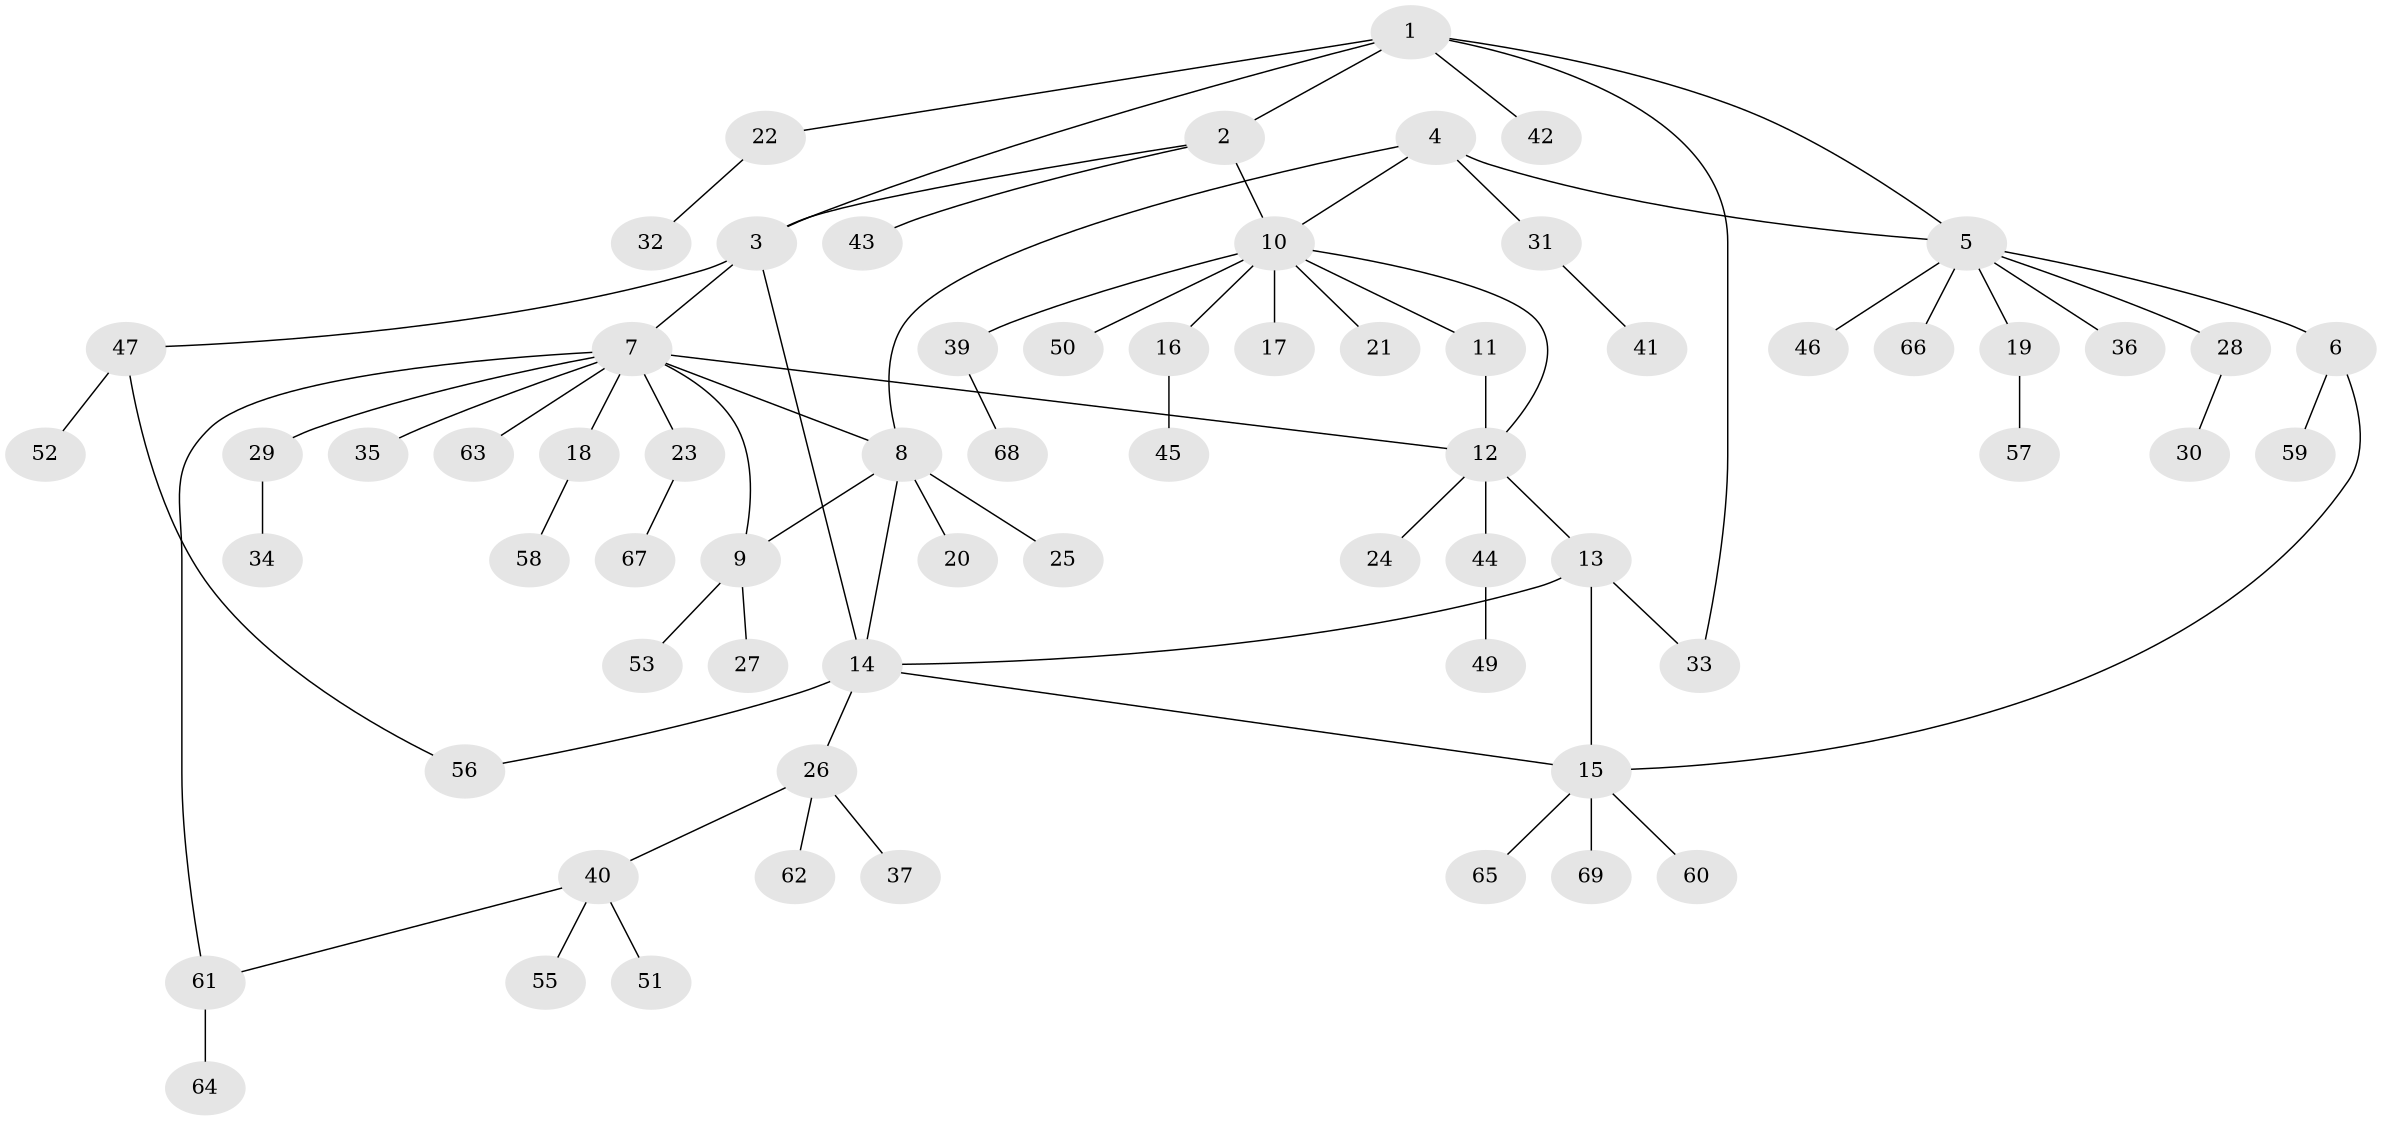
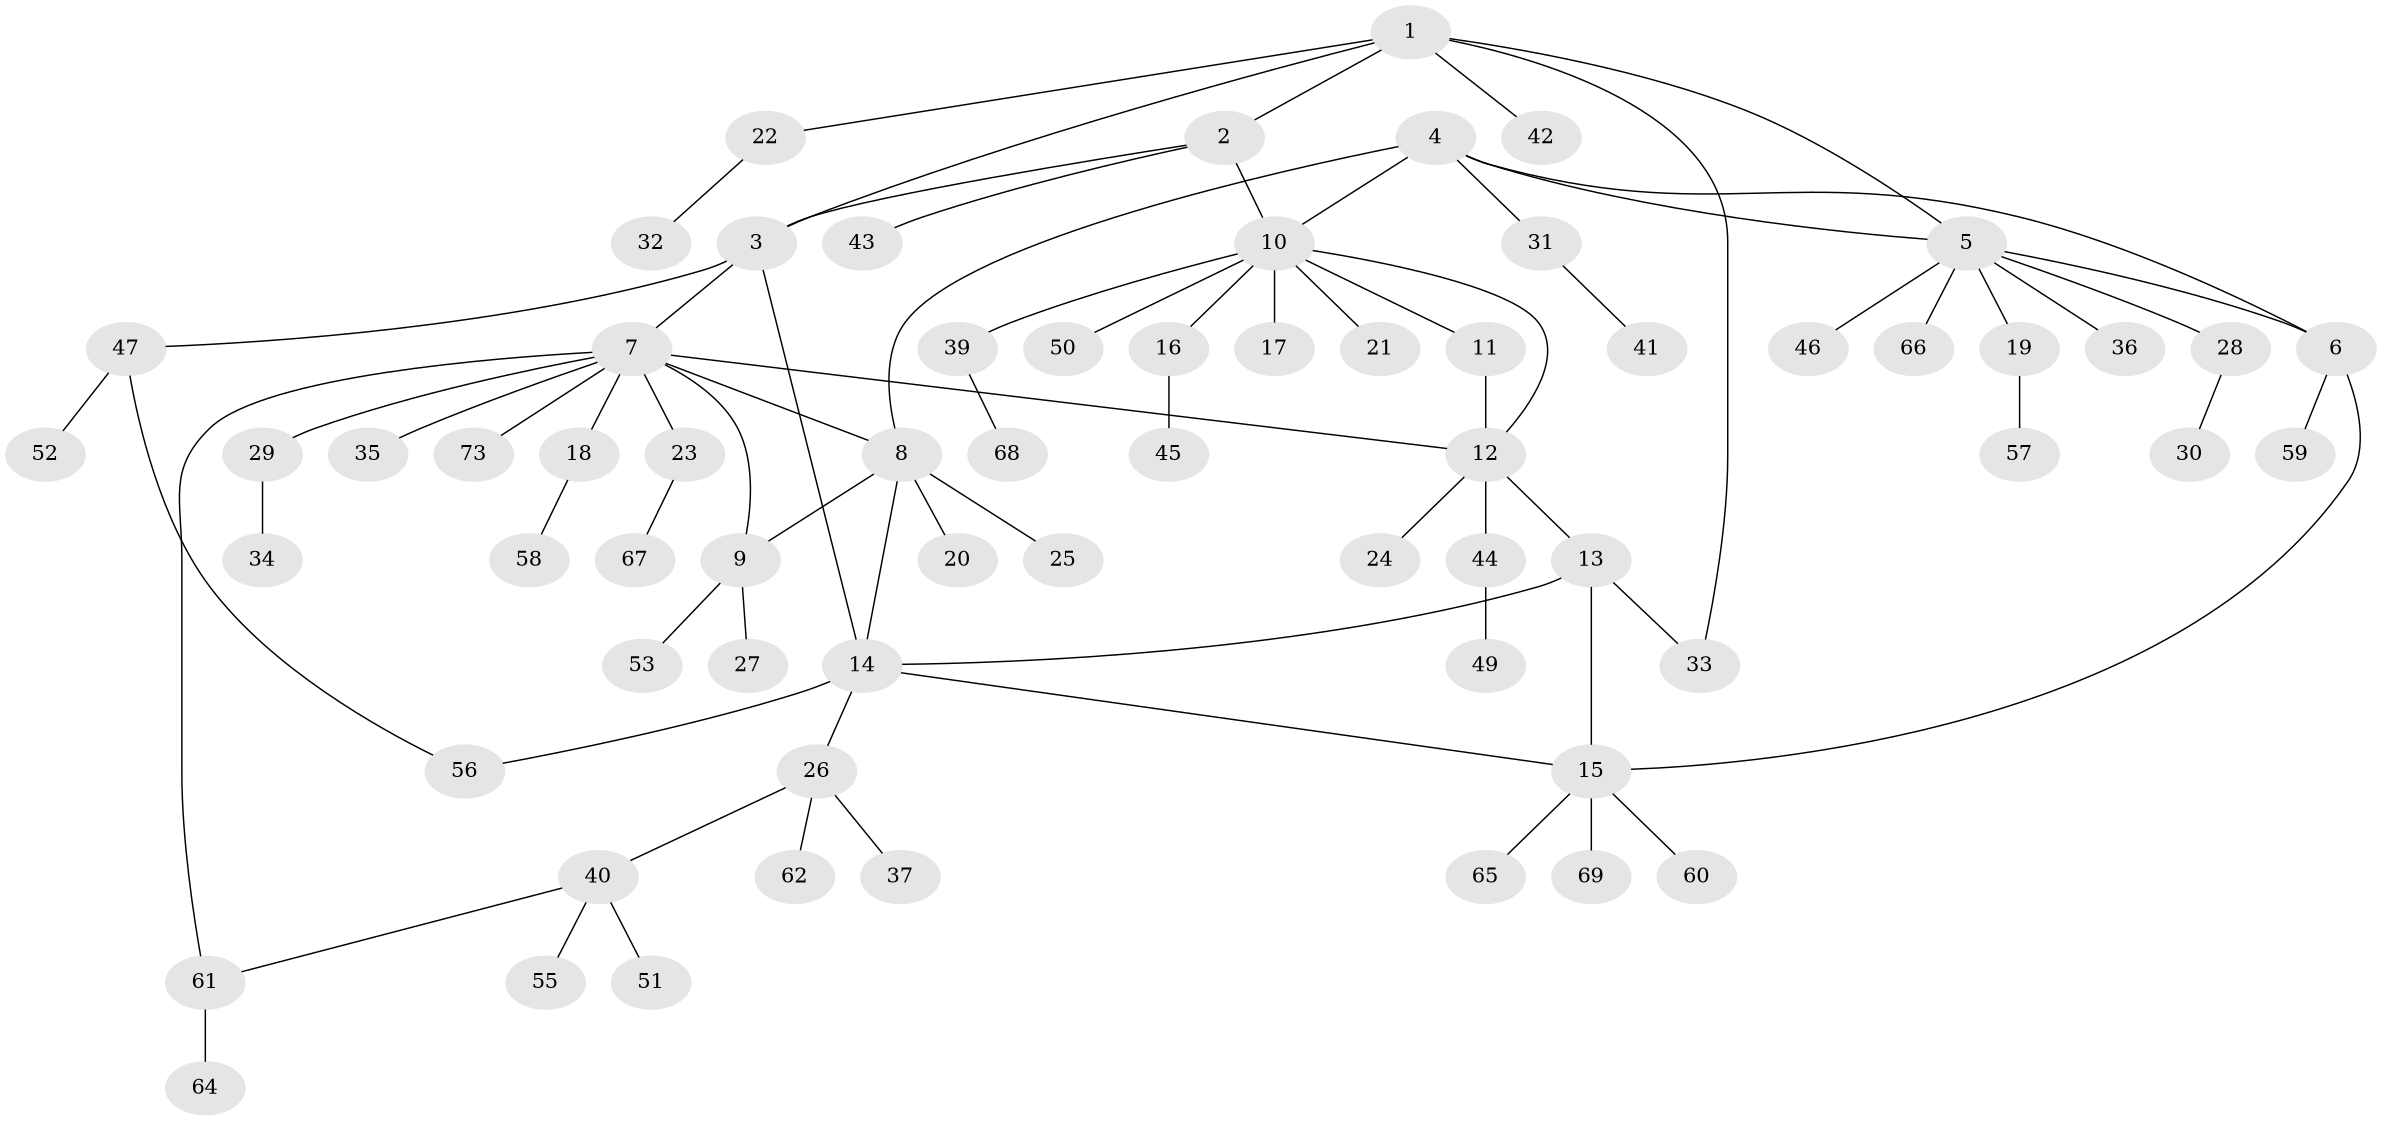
edge "4" -- "6": added
node "63": label "63" -> "73"
